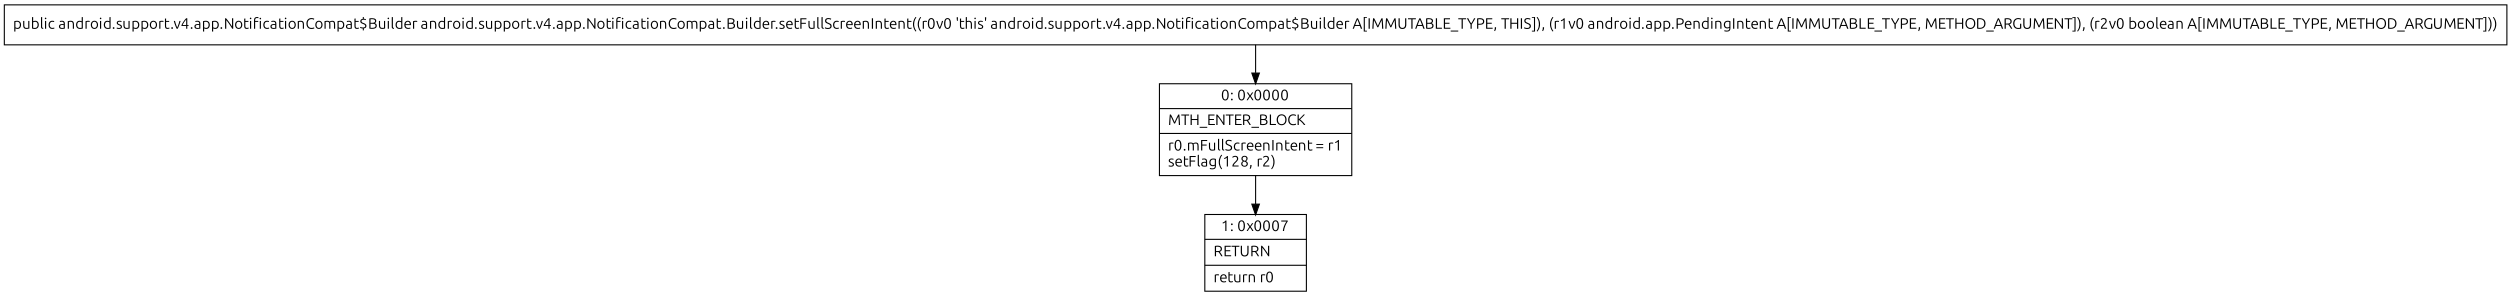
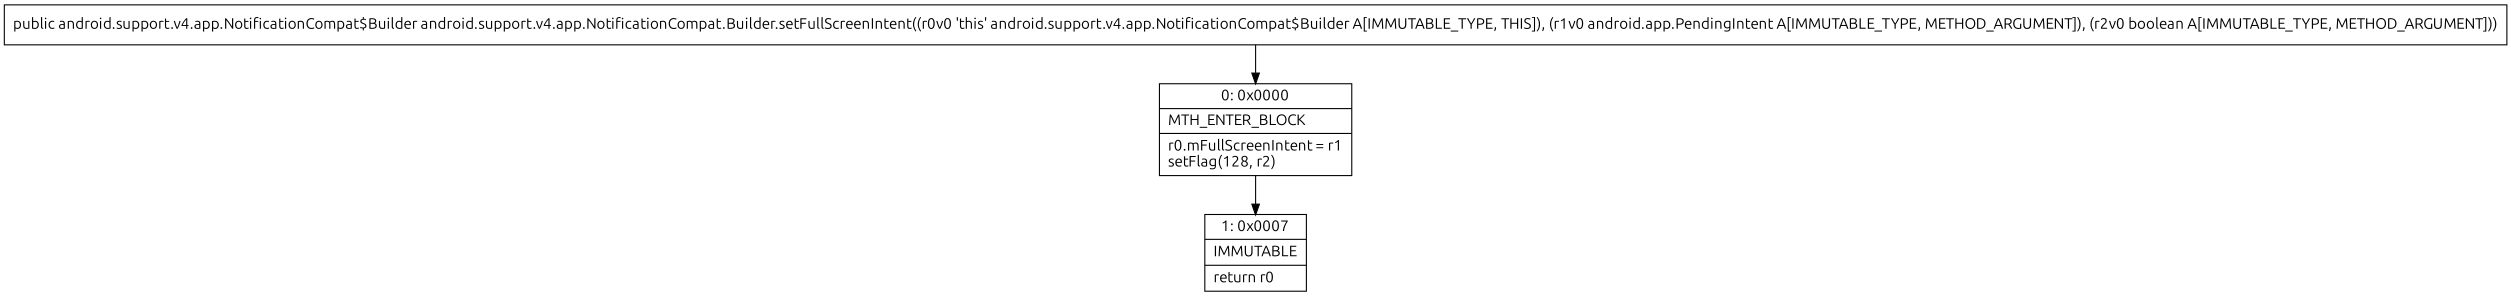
node "1: 0x0007": text "RETURN" -> "IMMUTABLE"
